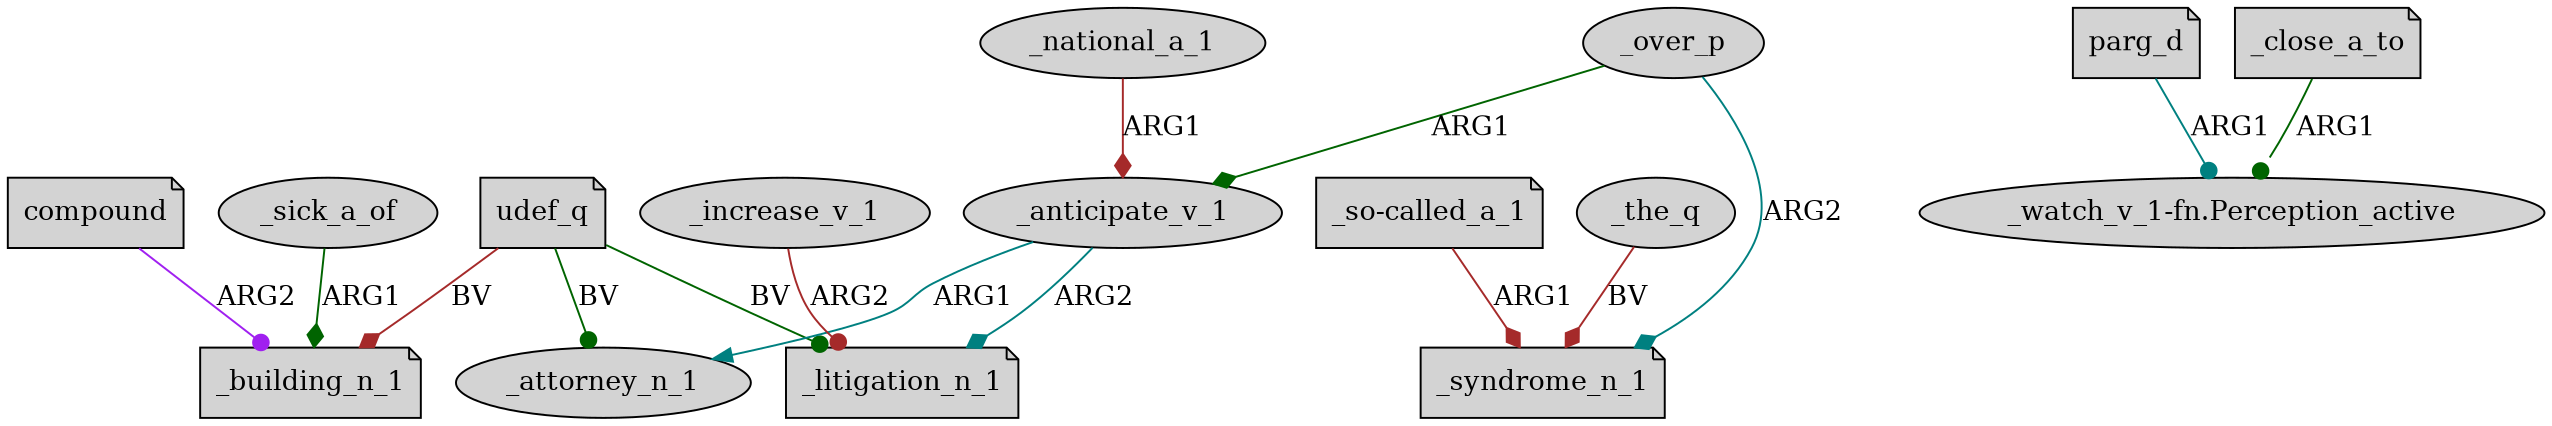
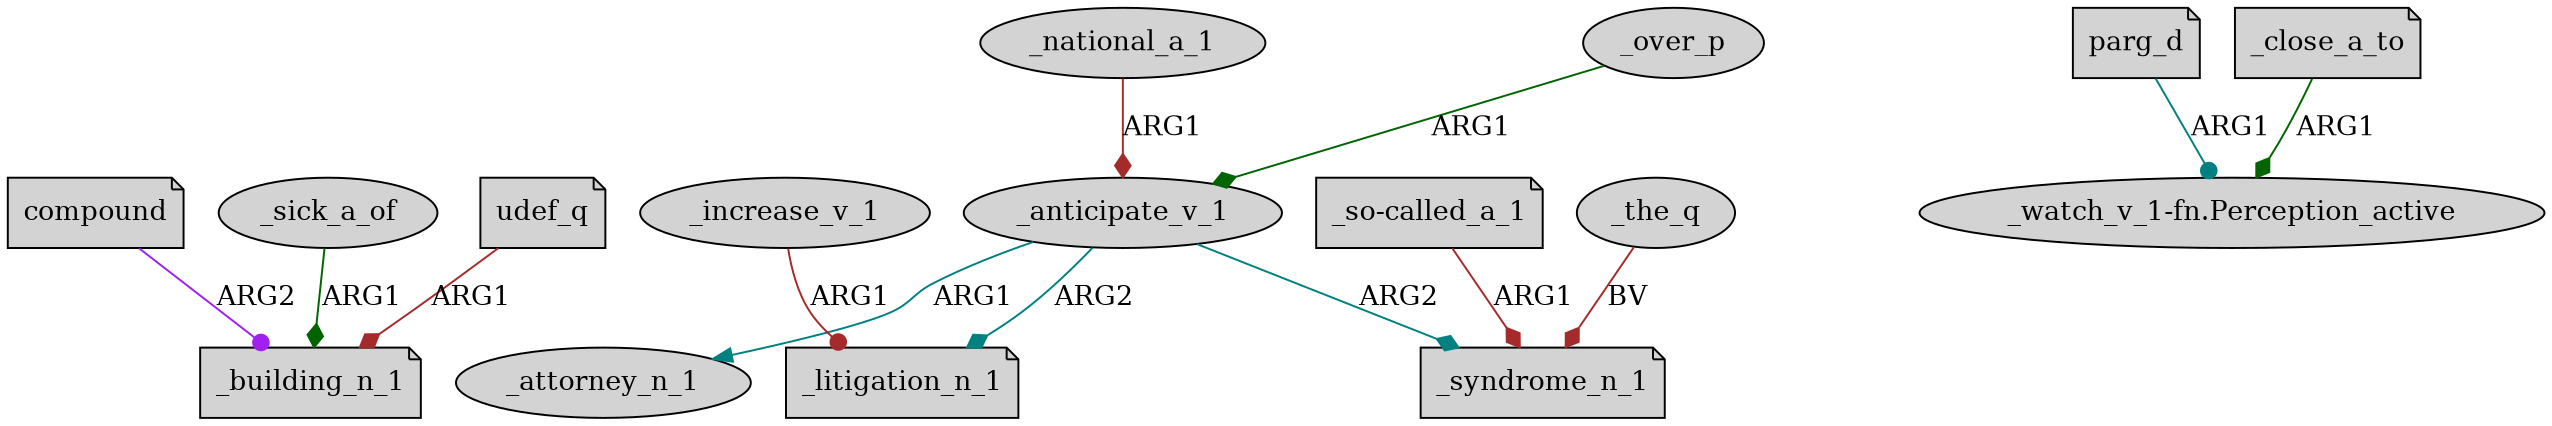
edge "_close_a_to" -> "_watch_v_1-fn.Perception_active": arrowhead dot -> diamond
edge "_over_p" -> "_syndrome_n_1": now "_anticipate_v_1" -> "_syndrome_n_1"
edge "udef_q" -> "_attorney_n_1": removed, label "BV"
edge "udef_q" -> "_litigation_n_1": removed, label "BV"
edge "udef_q" -> "_building_n_1": label "BV" -> "ARG1"
edge "_increase_v_1" -> "_litigation_n_1": label "ARG2" -> "ARG1"
